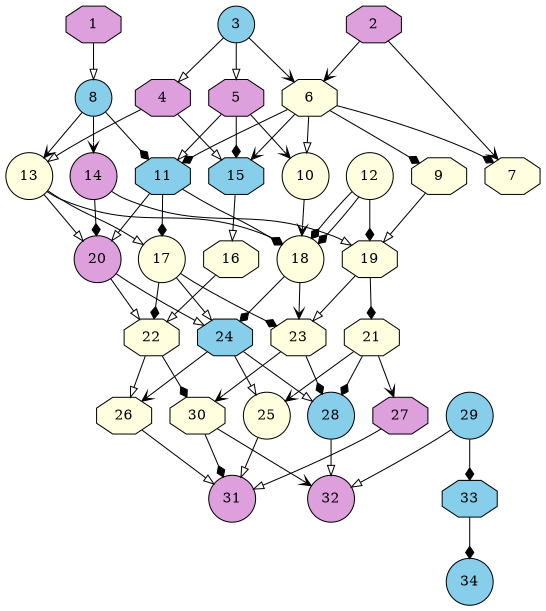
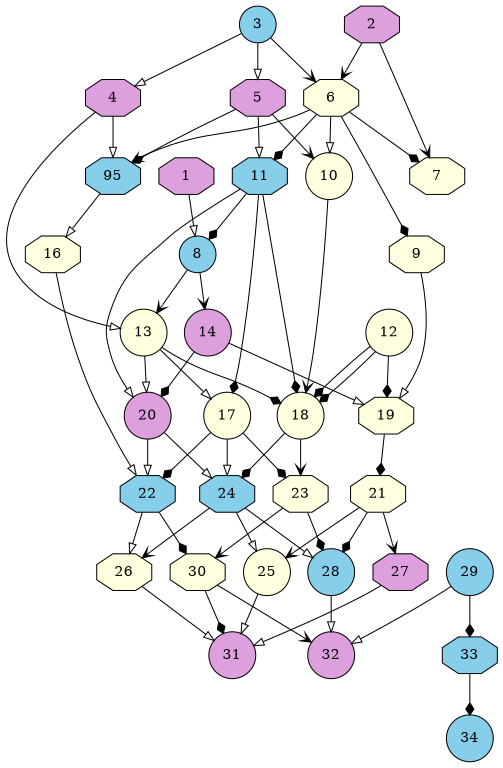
edge "8" -> "11": reversed
node "15": label "15" -> "95"
edge "19" -> "23": removed
node "22": fillcolor lightyellow -> skyblue
